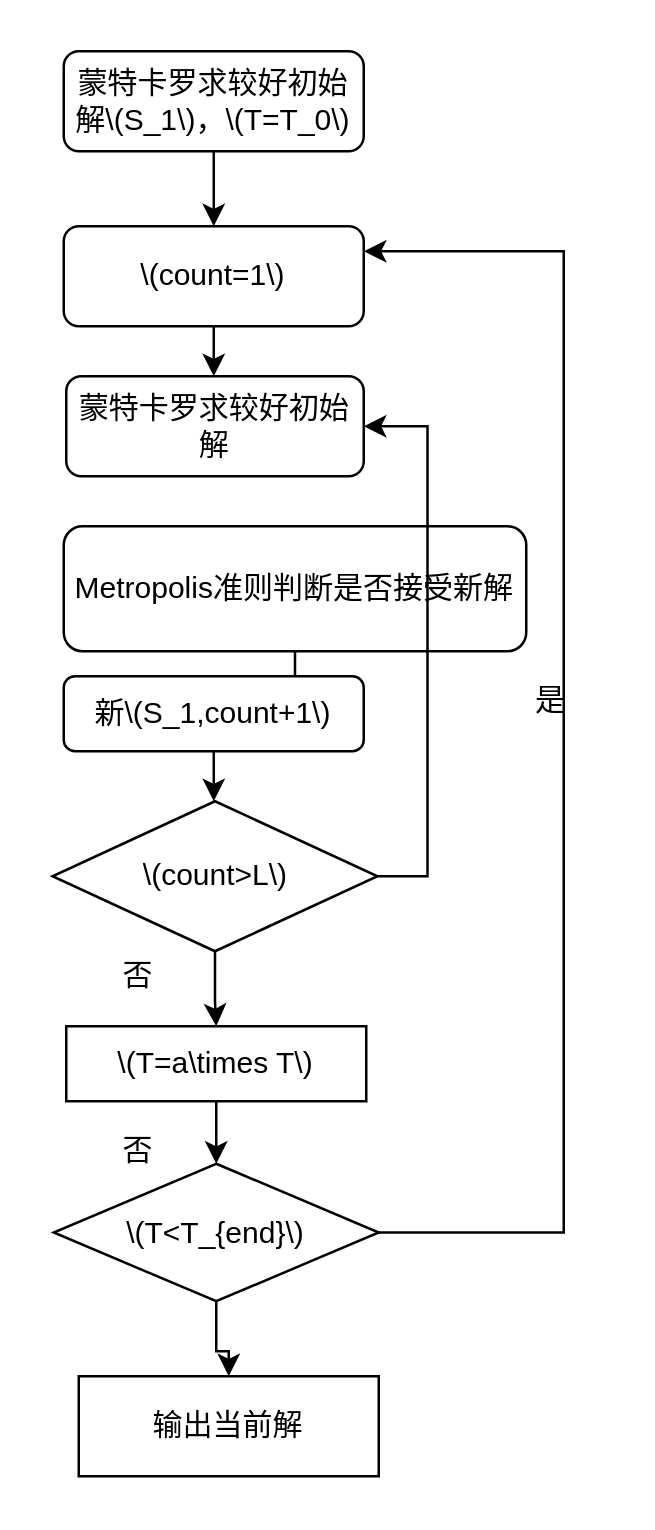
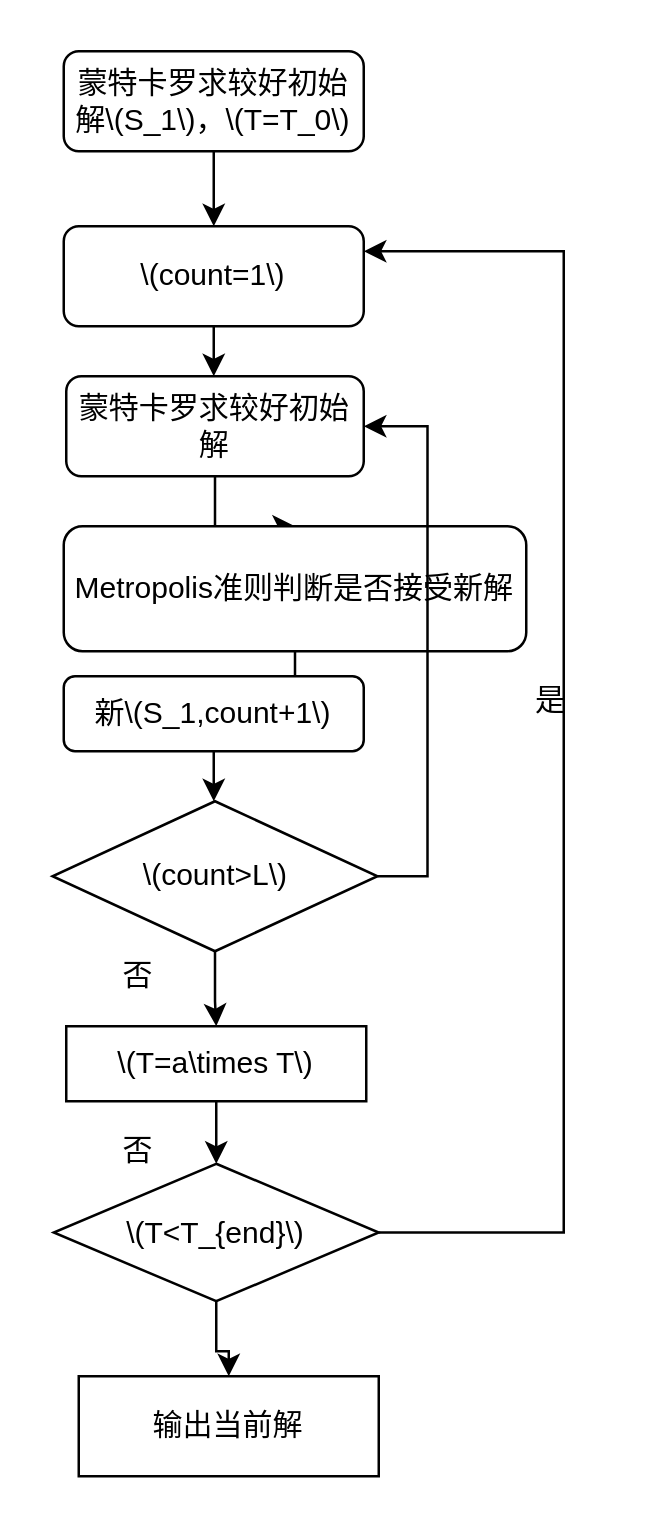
edge "蒙特卡罗求较好初始解" -> "Metropolis准则判断是否接受新解": added
